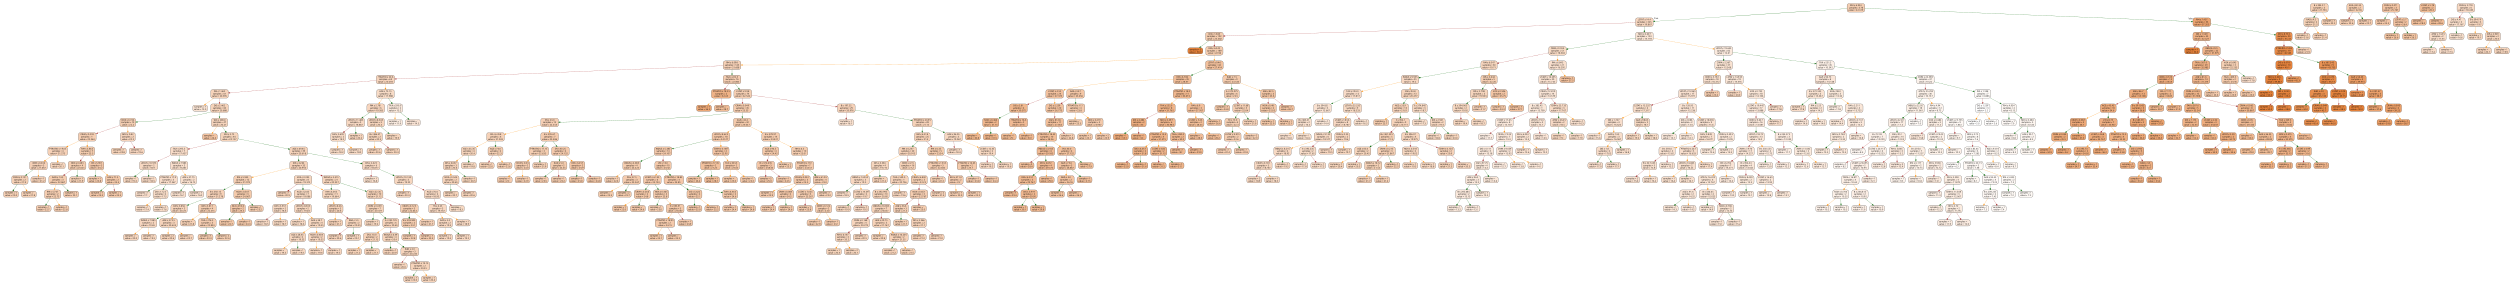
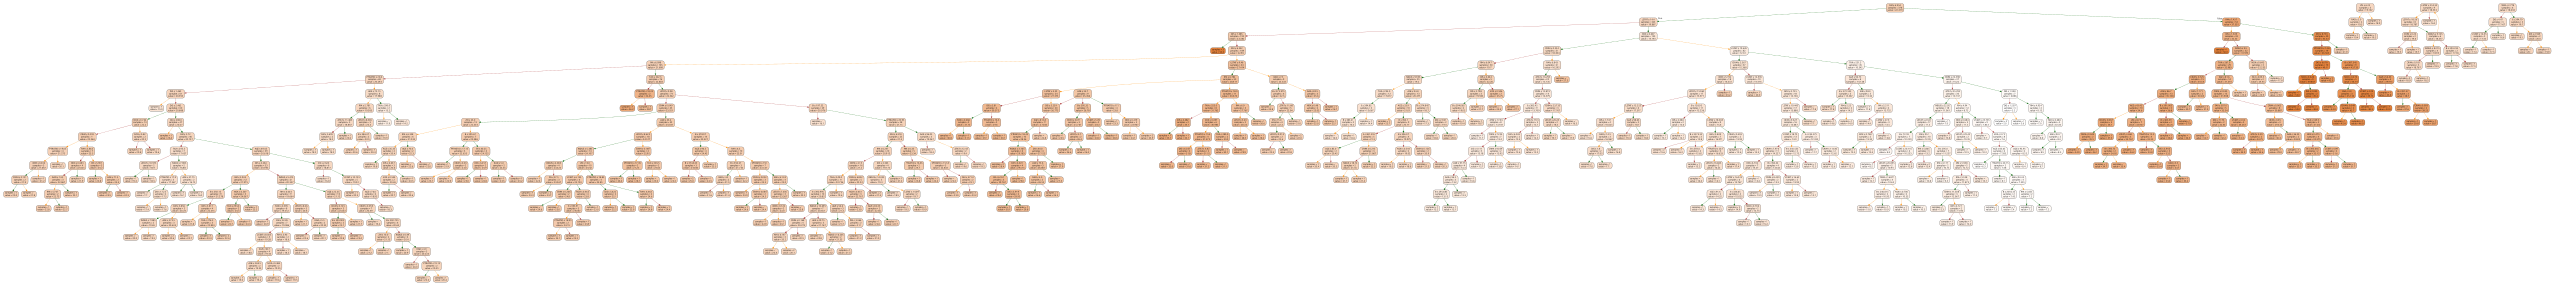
edge "DIS ≤ 4.47" -> "LSTAT ≤ 14.55": color darkorange -> darkgreen
edge "TAX ≤ 294.0" -> "LSTAT ≤ 25.535": now "INDUS ≤ 9.125" -> "LSTAT ≤ 25.535"
node "B ≤ 395.32": added
node "LSTAT ≤ 18.065": text "samples = 15.6" -> "value = 15.6"
node "AGE ≤ 93.95": text "value = 8.55" -> "samples = 8.55"
edge "RM ≤ 6.3" -> "B ≤ 394.27": added
edge "B ≤ 393.6" -> "B ≤ 327.435": reversed
edge "PTRATIO ≤ 20.15" -> "RM ≤ 5.855": now "AGE ≤ 94.45" -> "RM ≤ 5.855"
edge "NOX ≤ 0.395" -> "RM ≤ 6.003": reversed
edge "AGE ≤ 76.6" -> "ZN ≤ 6.25": removed
edge "NOX ≤ 0.651" -> "AGE ≤ 56.6": now "NOX ≤ 0.651" -> "AGE ≤ 82.35"
